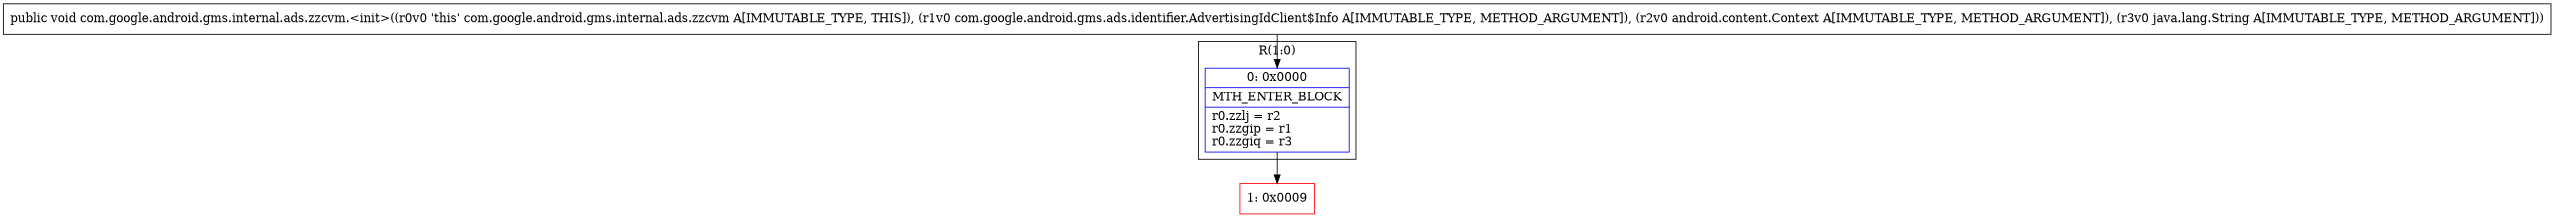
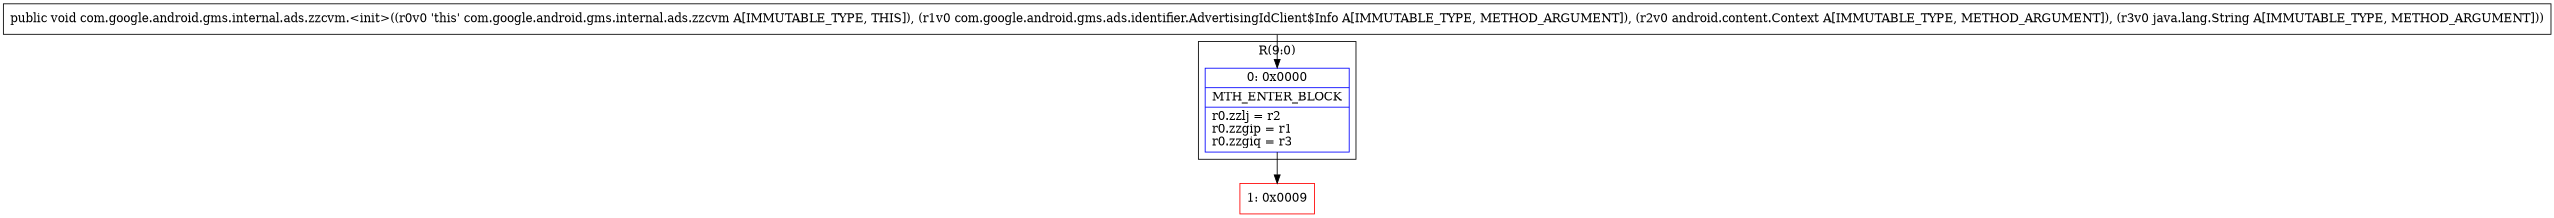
cluster "R(1:0)": label "R(1:0)" -> "R(9:0)"
